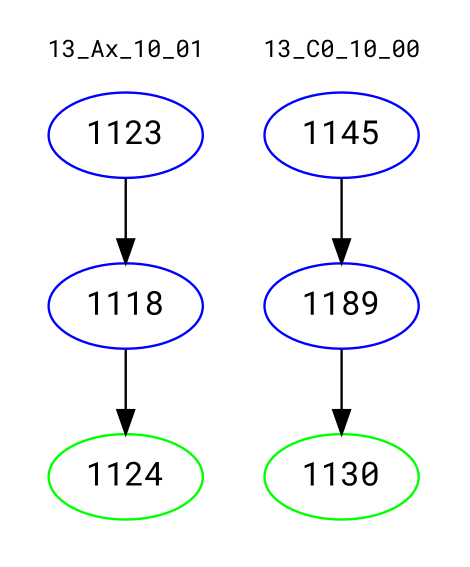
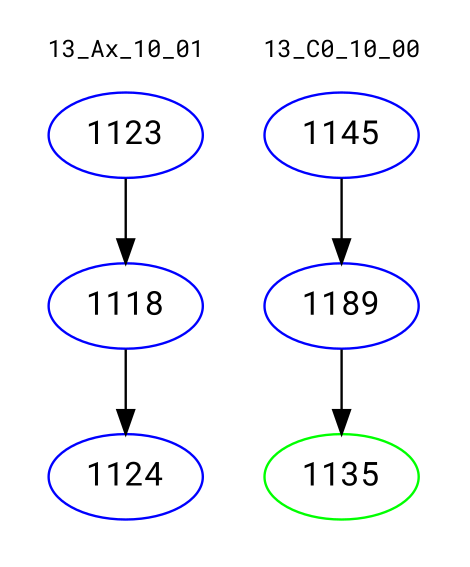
node "1124": color green -> blue
node "1130": label "1130" -> "1135"
